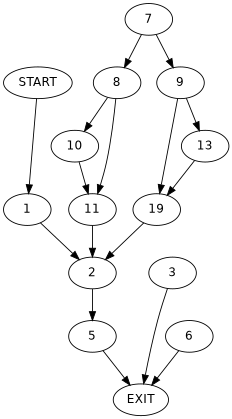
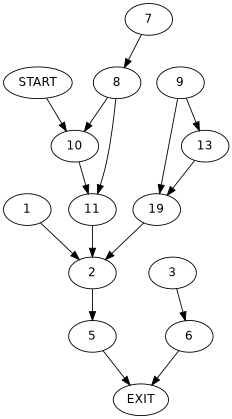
edge "7" -> "9": removed
edge "START" -> "1": now "START" -> "10"
edge "3" -> "EXIT": now "3" -> "6"
